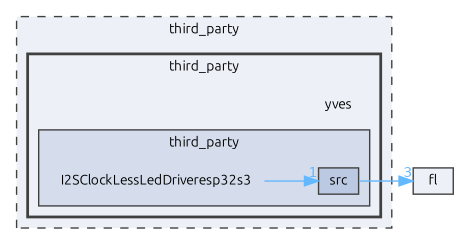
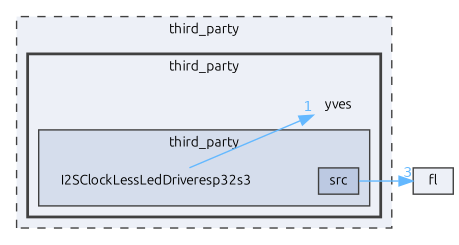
edge "I2SClockLessLedDriveresp32s3" -> "src": now "I2SClockLessLedDriveresp32s3" -> "yves"
